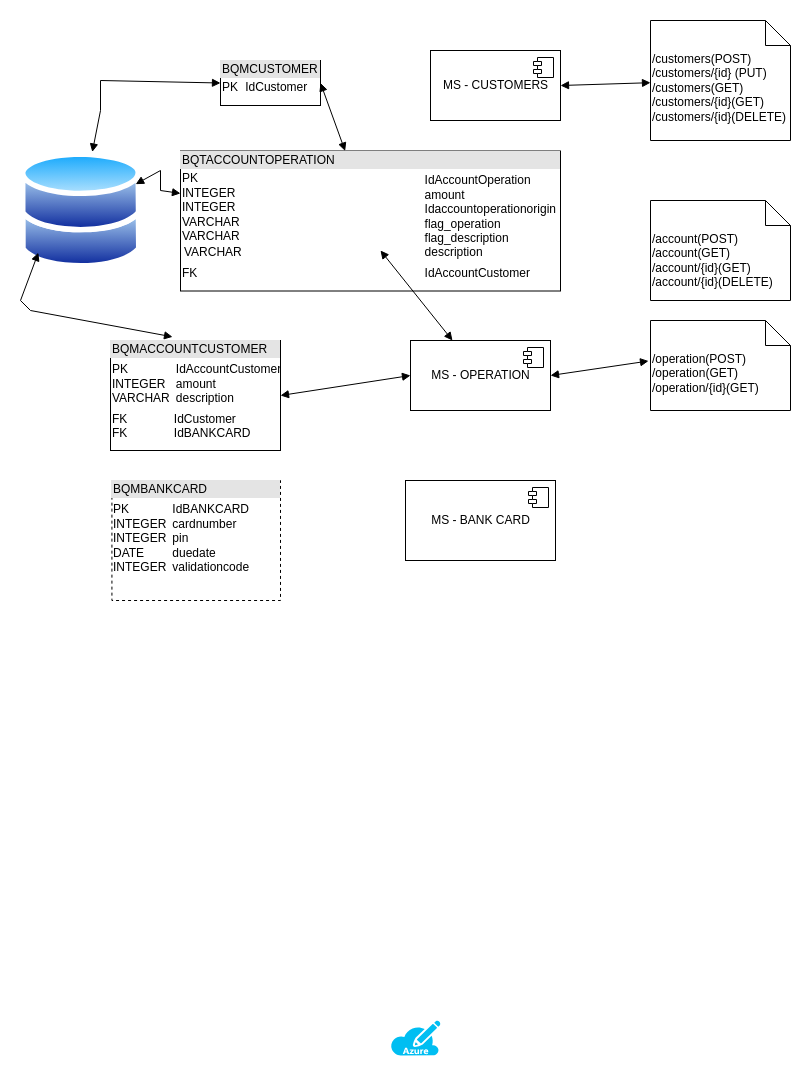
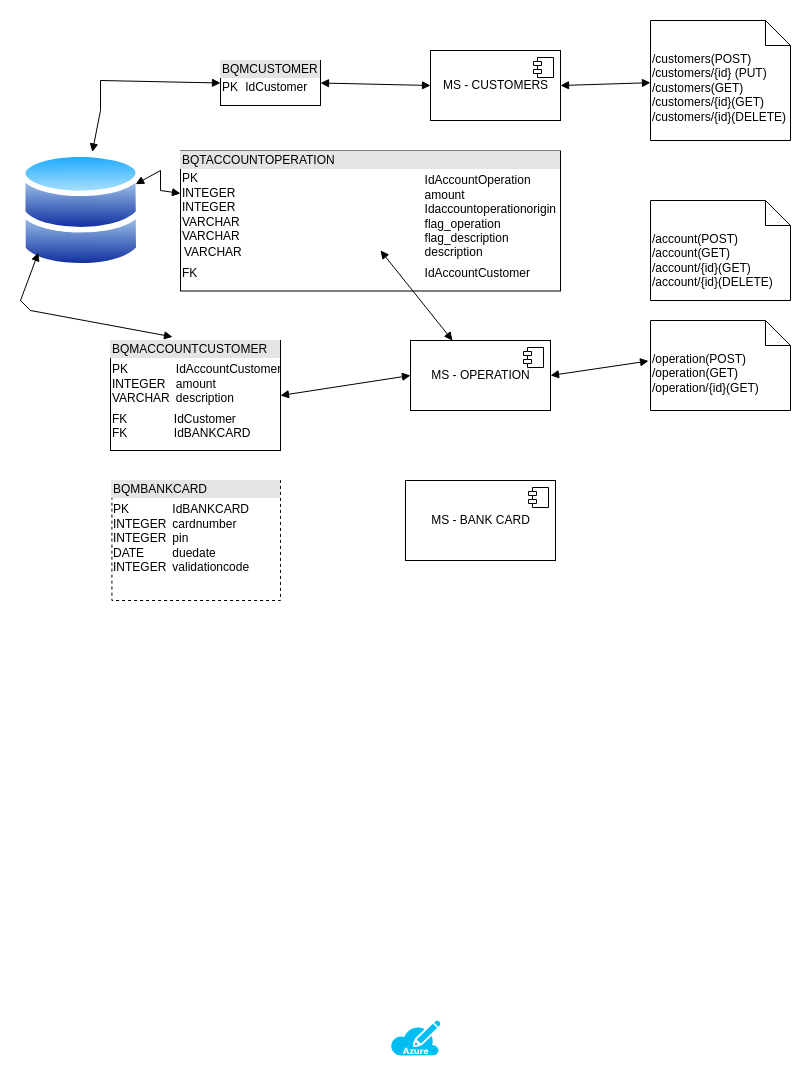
edge "BQMCUSTOMER PK IdCustomer" -- "BQTACCOUNTOPERATION PK INTEGER INTEGER VARCHAR VARCHAR VARCHAR IdAccountOperation amount Idaccountoperationorigin flag_operation flag_description description FK IdAccountCustomer": now "BQMCUSTOMER PK IdCustomer" -- "MS - CUSTOMERS"
